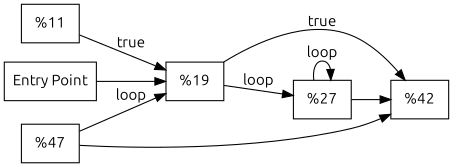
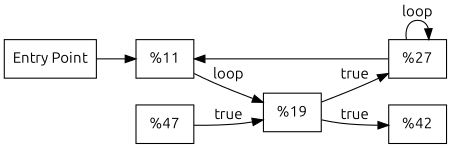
edge "%11" -> "%19": label "true" -> "loop"
edge "Entry Point" -> "%19": now "Entry Point" -> "%11"
edge "%19" -> "%27": label "loop" -> "true"
edge "%47" -> "%19": label "loop" -> "true"
edge "%27" -> "%42": now "%27" -> "%11"
edge "%47" -> "%42": removed
